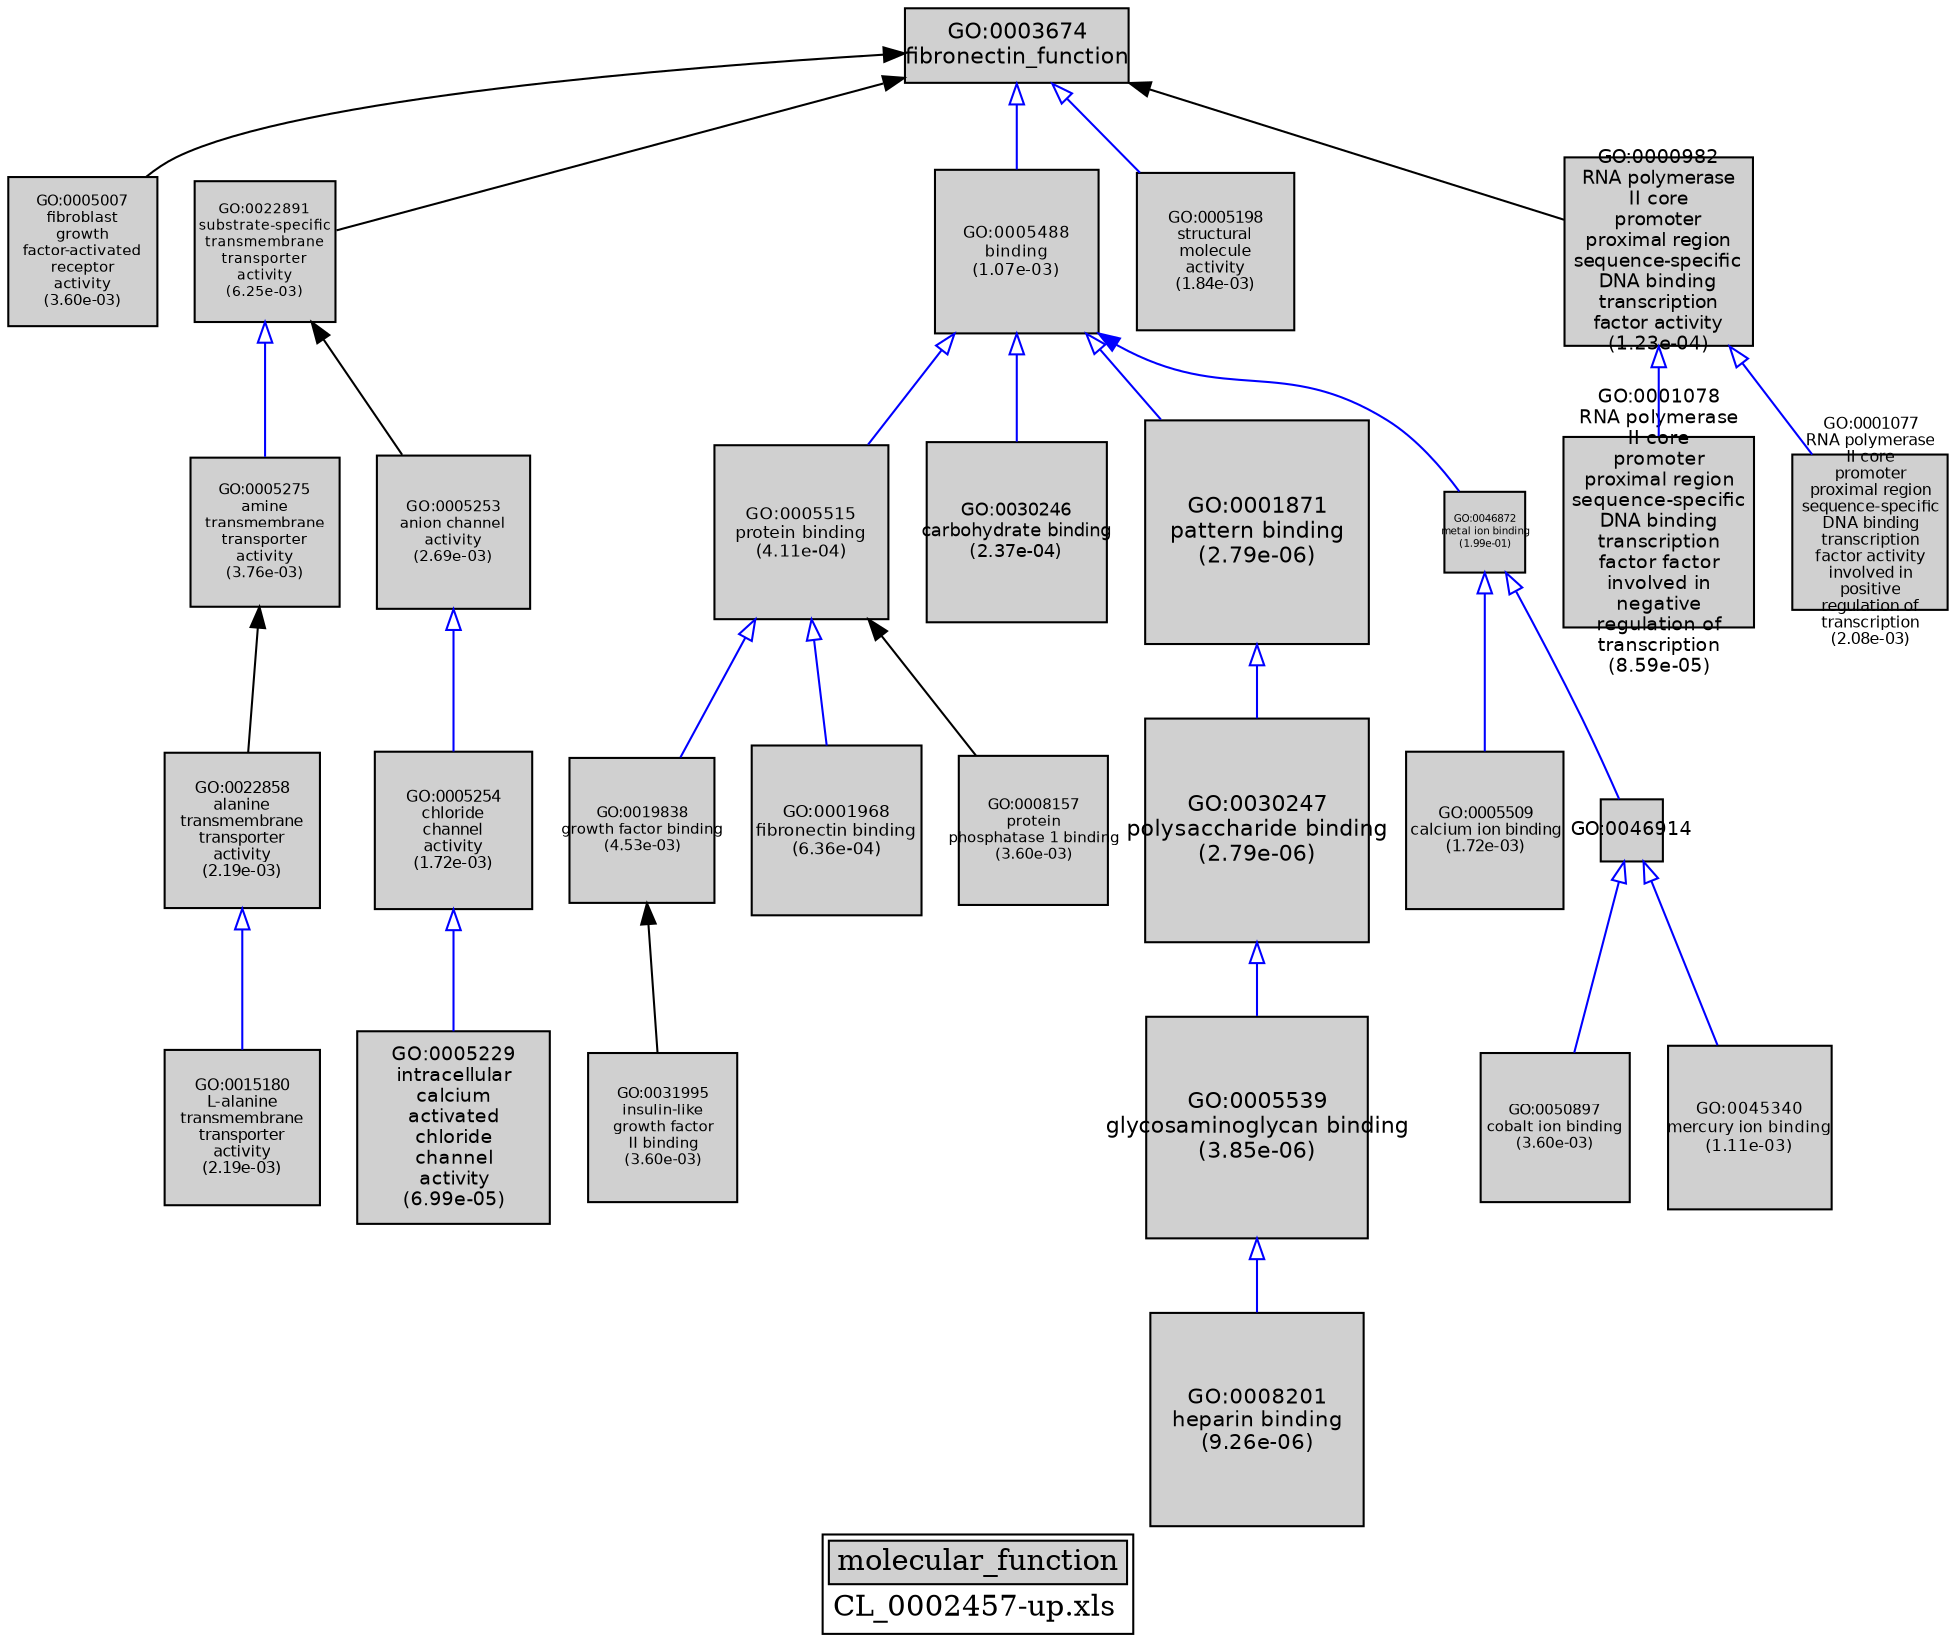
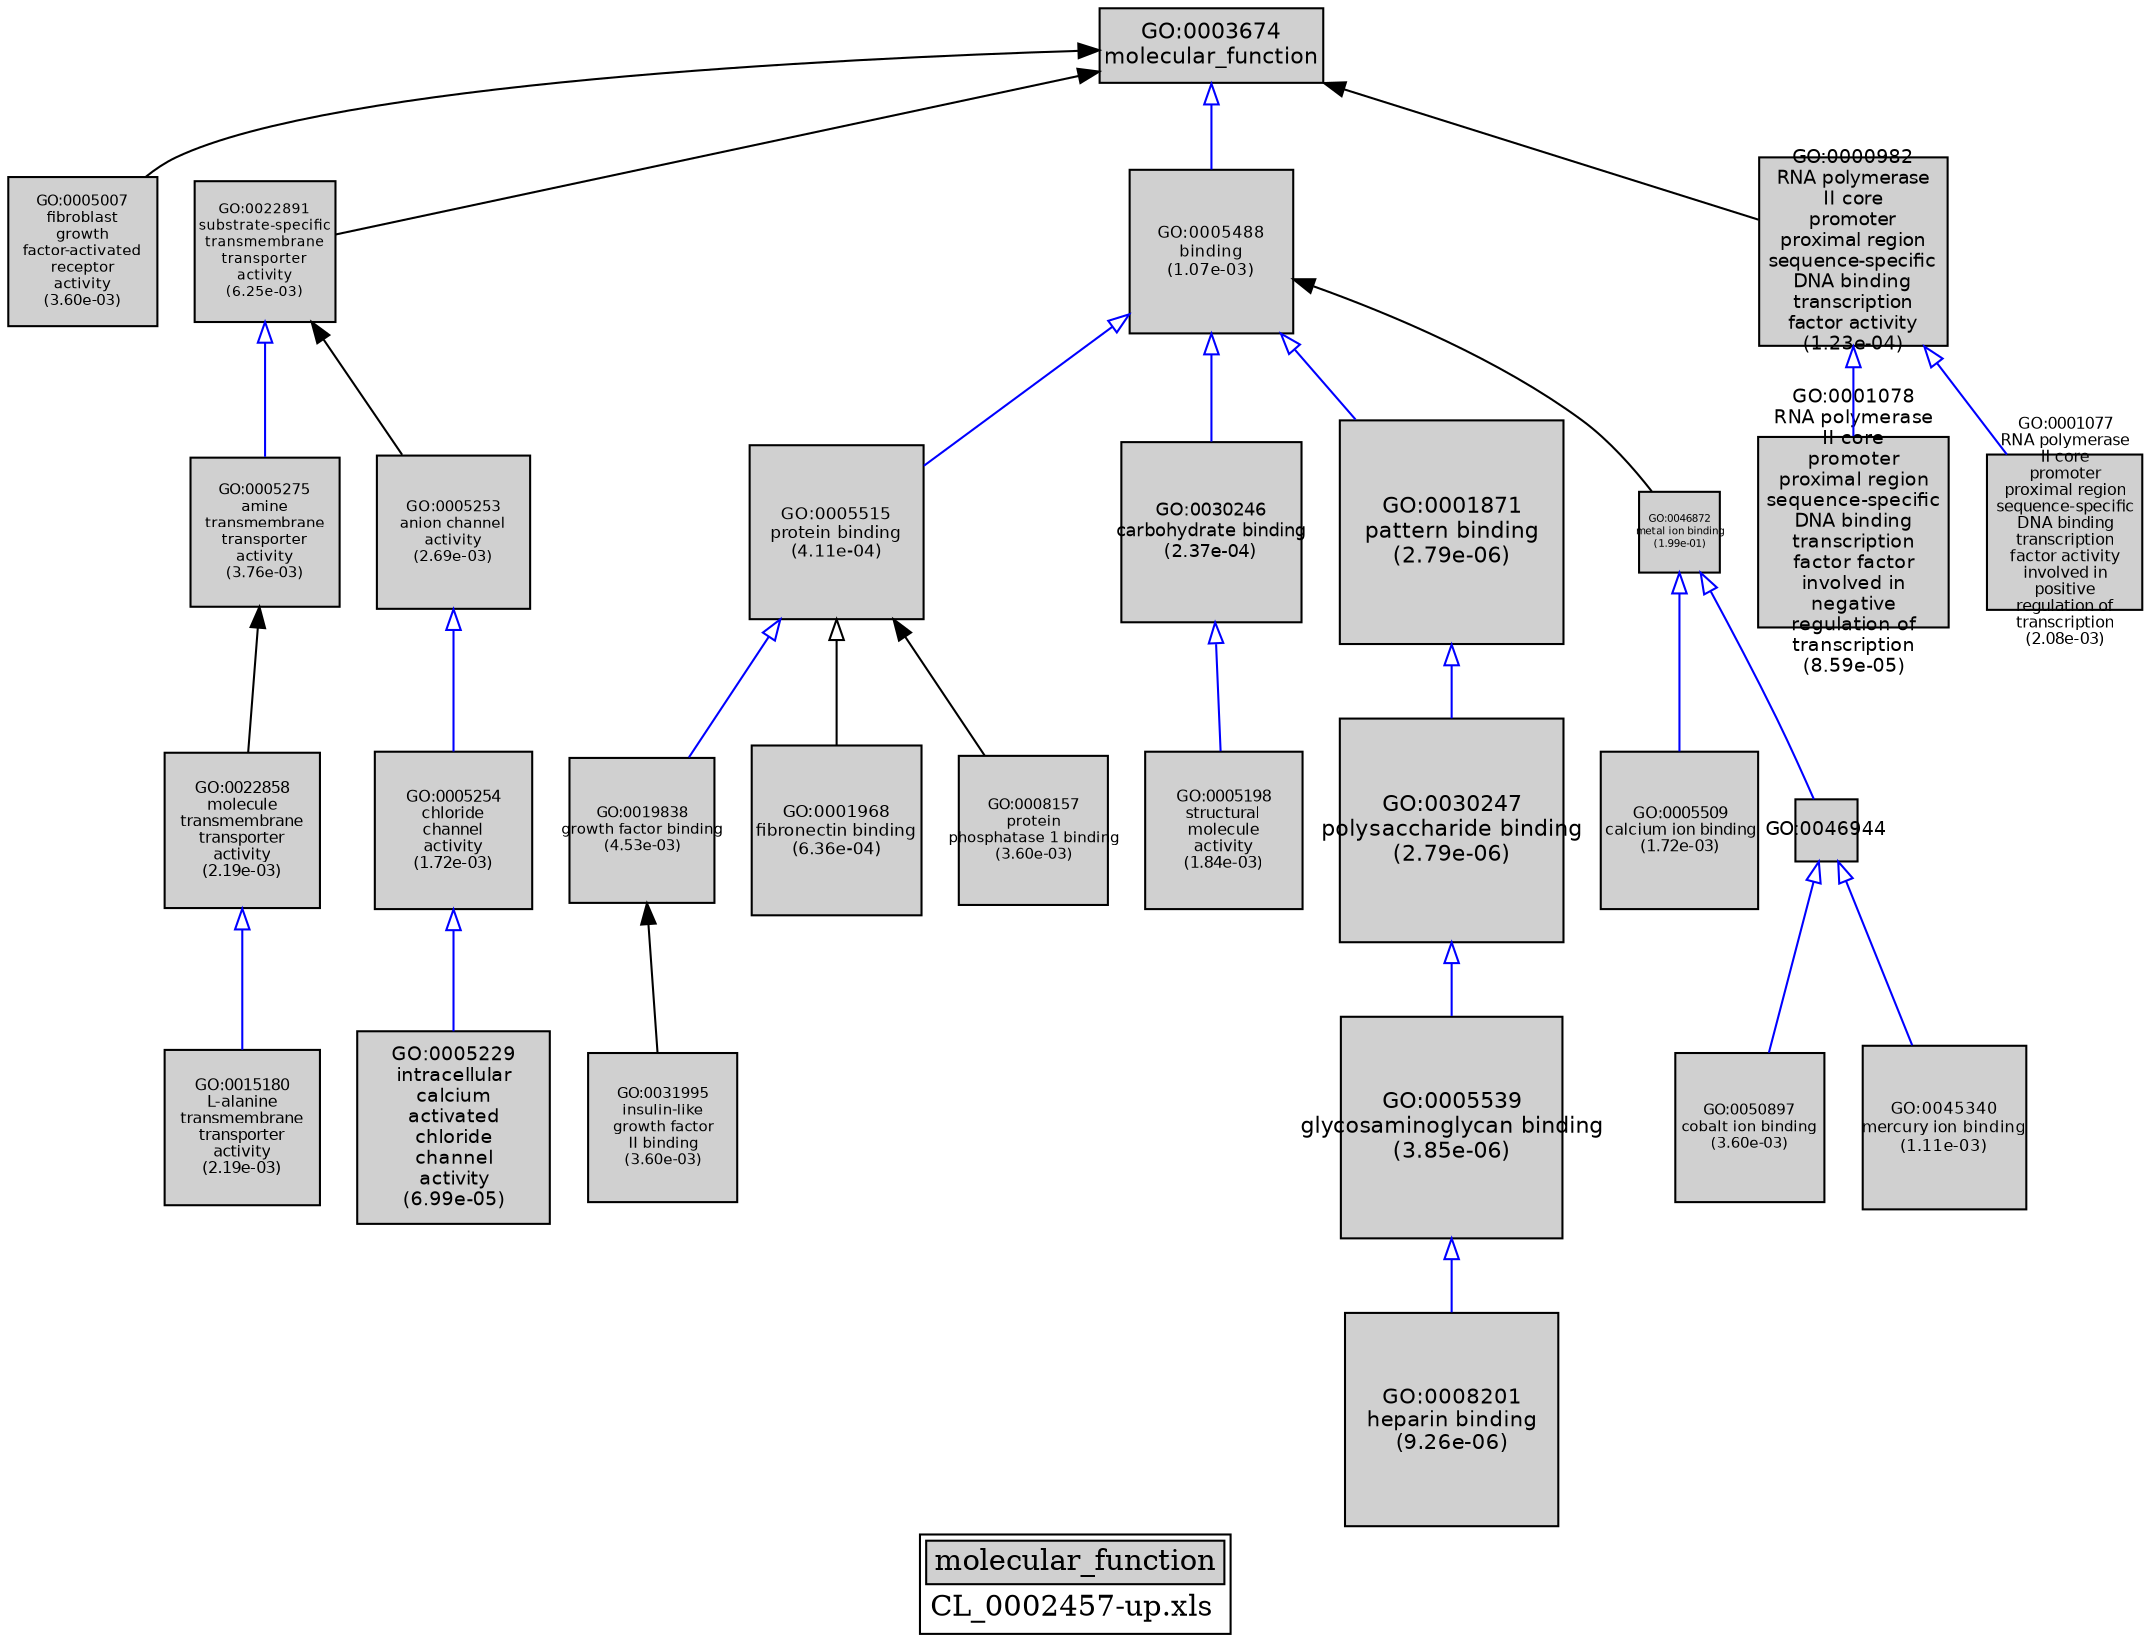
node "GO:0003674": text "fibronectin_function" -> "molecular_function"
edge "GO:0005198" -> "GO:0003674": now "GO:0005198" -> "GO:0030246"
edge "GO:0046872" -> "GO:0005488": color blue -> black
edge "GO:0001968" -> "GO:0005515": color blue -> black
node "GO:0022858": text "alanine" -> "molecule"
node "GO:0046914": label "GO:0046914" -> "GO:0046944"
